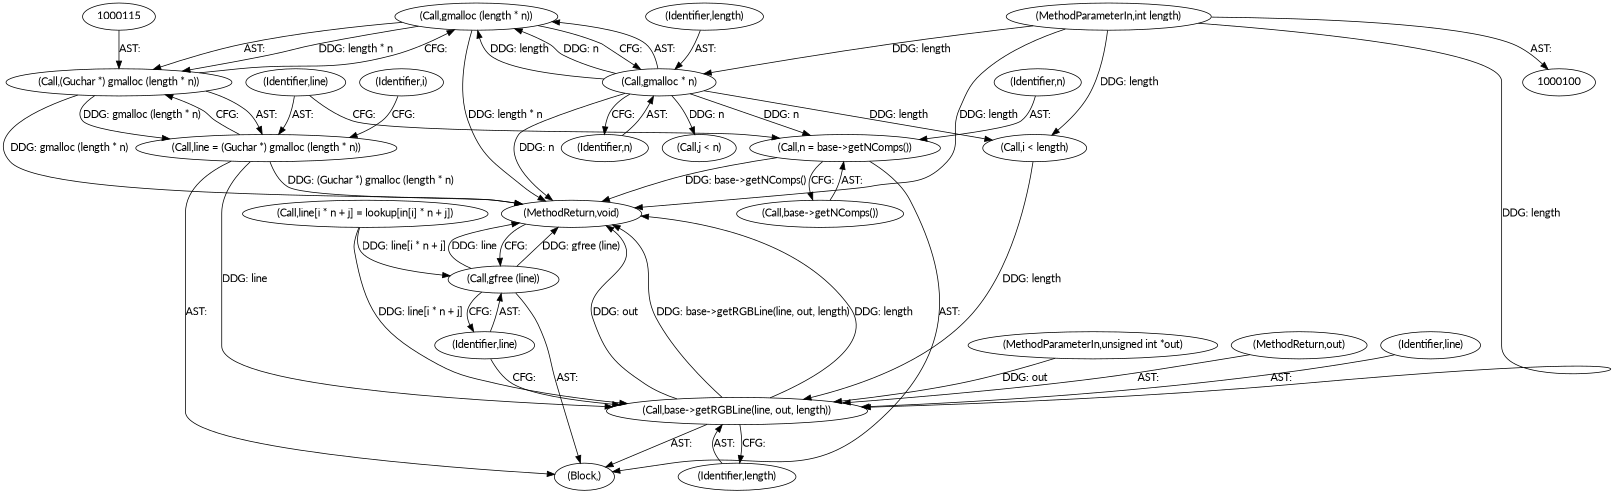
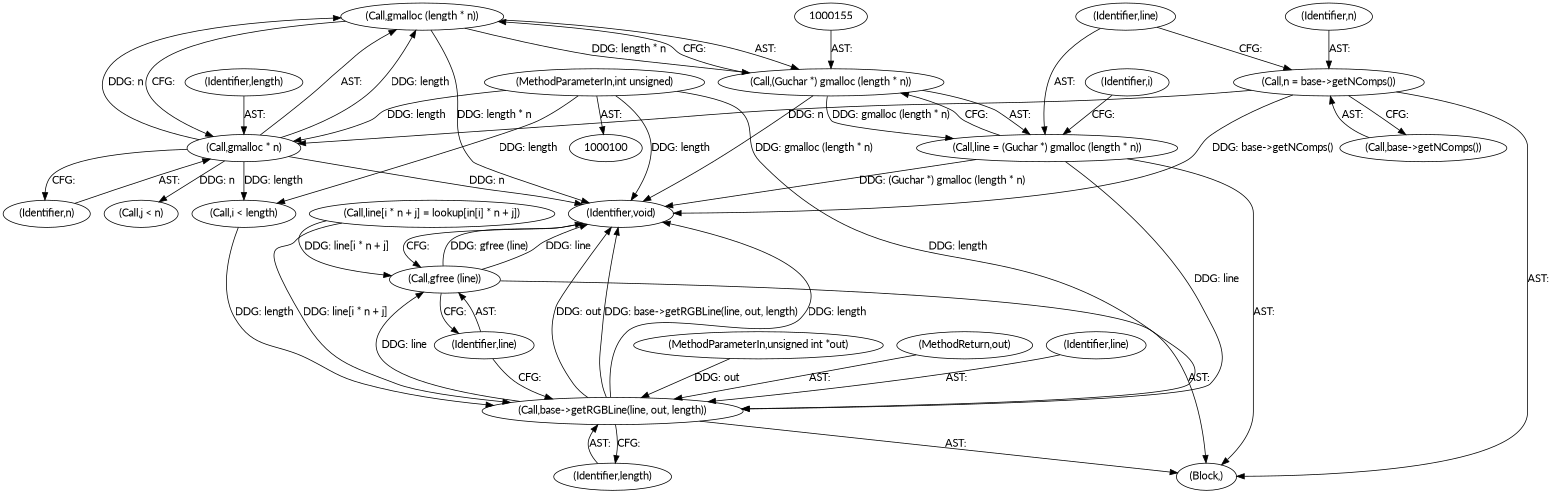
node "1000115": label "1000115" -> "1000155"
node "(MethodParameterIn,int length)": label "(MethodParameterIn,int length)" -> "(MethodParameterIn,int unsigned)"
edge "(Call,gmalloc * n)" -> "(Call,n = base->getNComps())": reversed
node "(MethodReturn,void)": label "(MethodReturn,void)" -> "(Identifier,void)"
edge "(Call,base->getRGBLine(line, out, length))" -> "(Call,gfree (line))": added, label "DDG: line"
